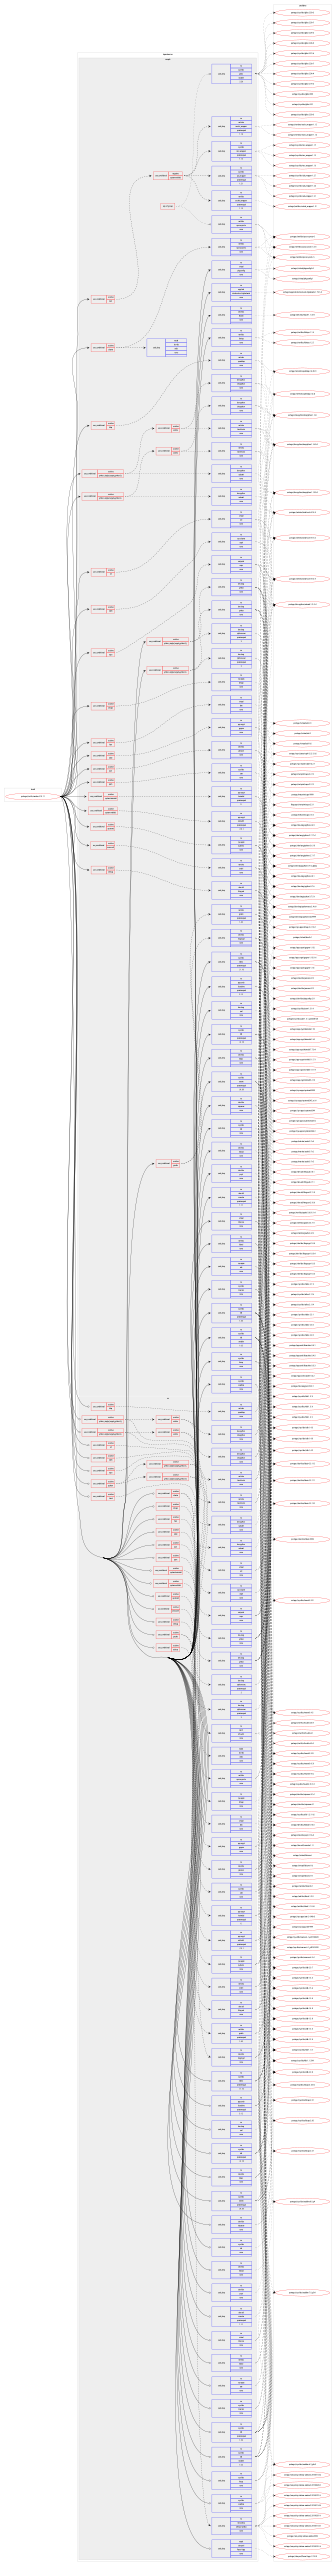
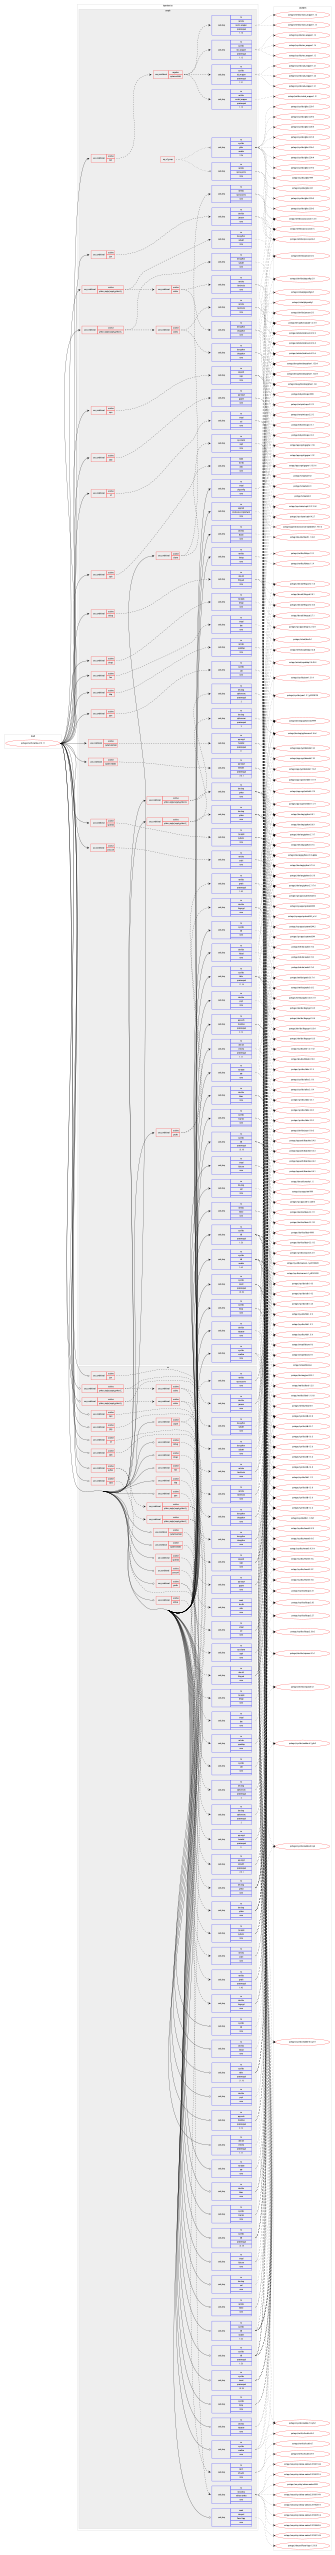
node "libgcrypt://net-print/cups-2.3.1": label "libgcrypt://net-print/cups-2.3.1" -> "portage://net-print/cups-2.3.1"
node "portage://app-arch/cluster-3.4.2": label "portage://app-arch/cluster-3.4.2" -> "portage://app-arch/libarchive-3.4.2"
node "portage://sys-libs/readline-8.0_p1-r1": added
